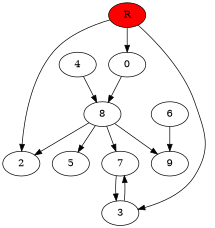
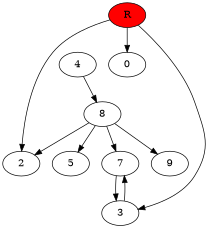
edge "0" -> "8": removed
node "6": removed
